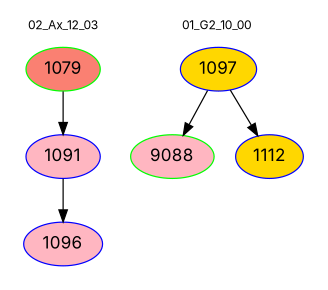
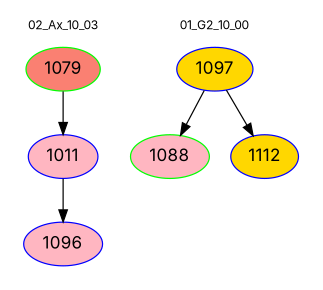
cluster "02_Ax_12_03": label "02_Ax_12_03" -> "02_Ax_10_03"
node "1091": label "1091" -> "1011"
node "9088": label "9088" -> "1088"
